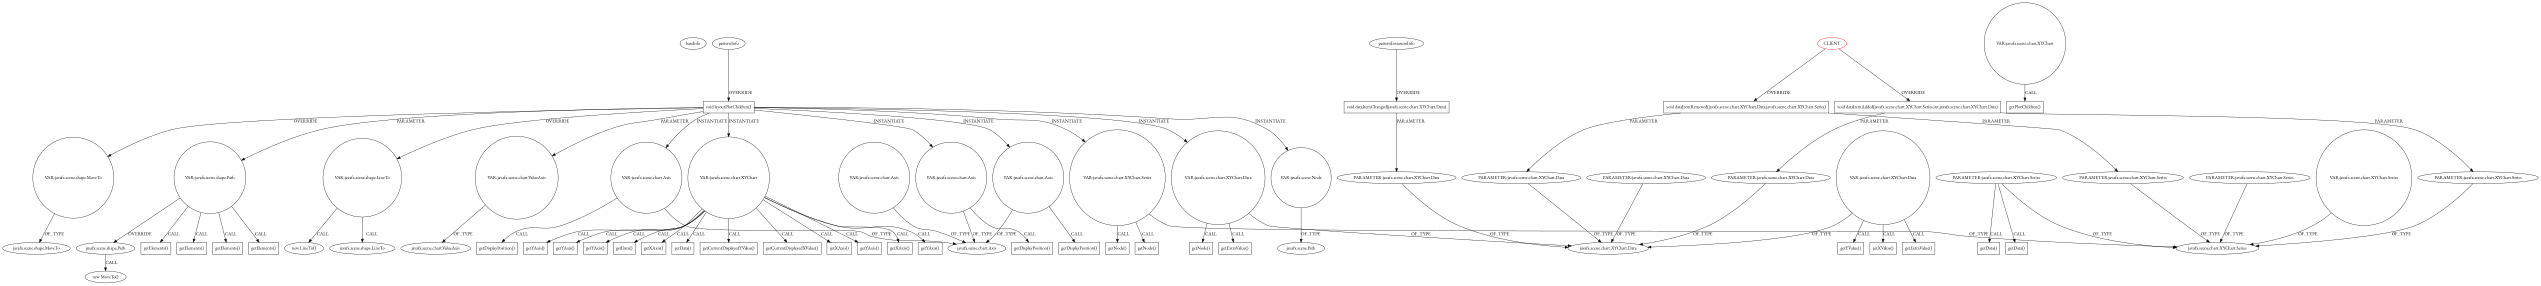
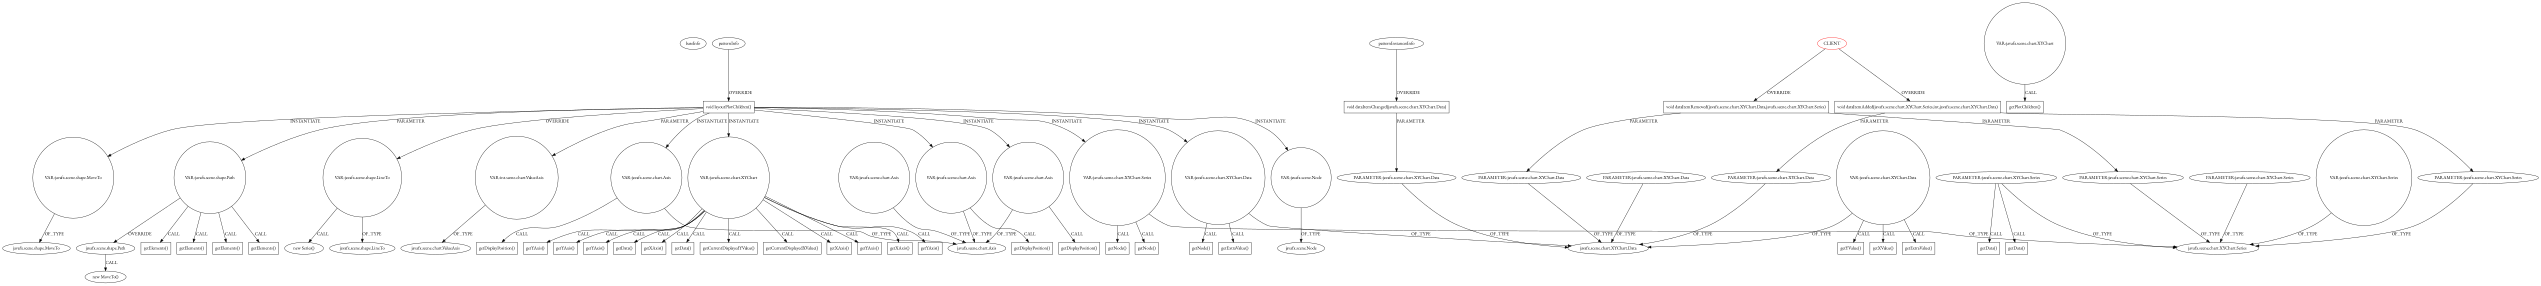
edge "void layoutPlotChildren()" -> "VAR:javafx.scene.shape.MoveTo": label "OVERRIDE" -> "INSTANTIATE"
node "VAR:javafx.scene.chart.ValueAxis": label "VAR:javafx.scene.chart.ValueAxis" -> "VAR:int.scene.chart.ValueAxis"
edge "VAR:javafx.scene.shape.LineTo" -> "javafx.scene.shape.LineTo": label "CALL" -> "OF_TYPE"
node "new LineTo()": label "new LineTo()" -> "new Series()"
node "javafx.scene.Path": label "javafx.scene.Path" -> "javafx.scene.Node"
